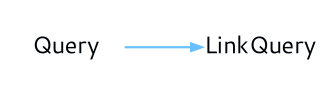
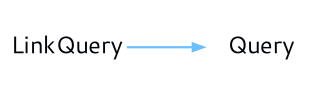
edge "Query" -> "LinkQuery": reversed
